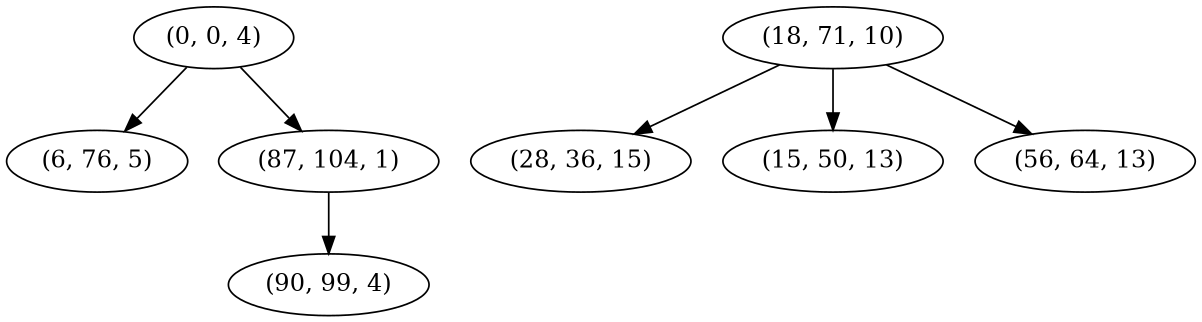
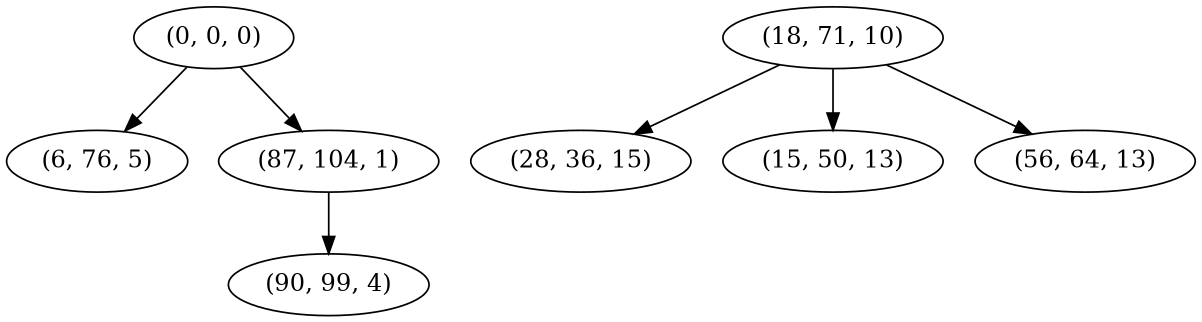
node "(0, 0, 4)": label "(0, 0, 4)" -> "(0, 0, 0)"
